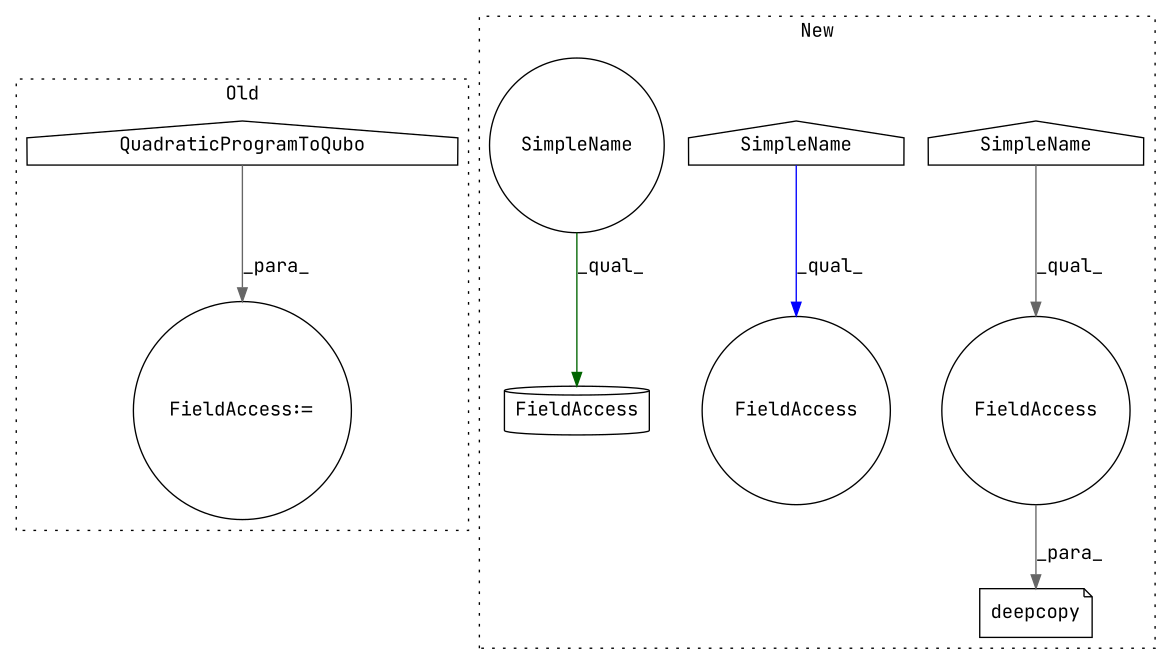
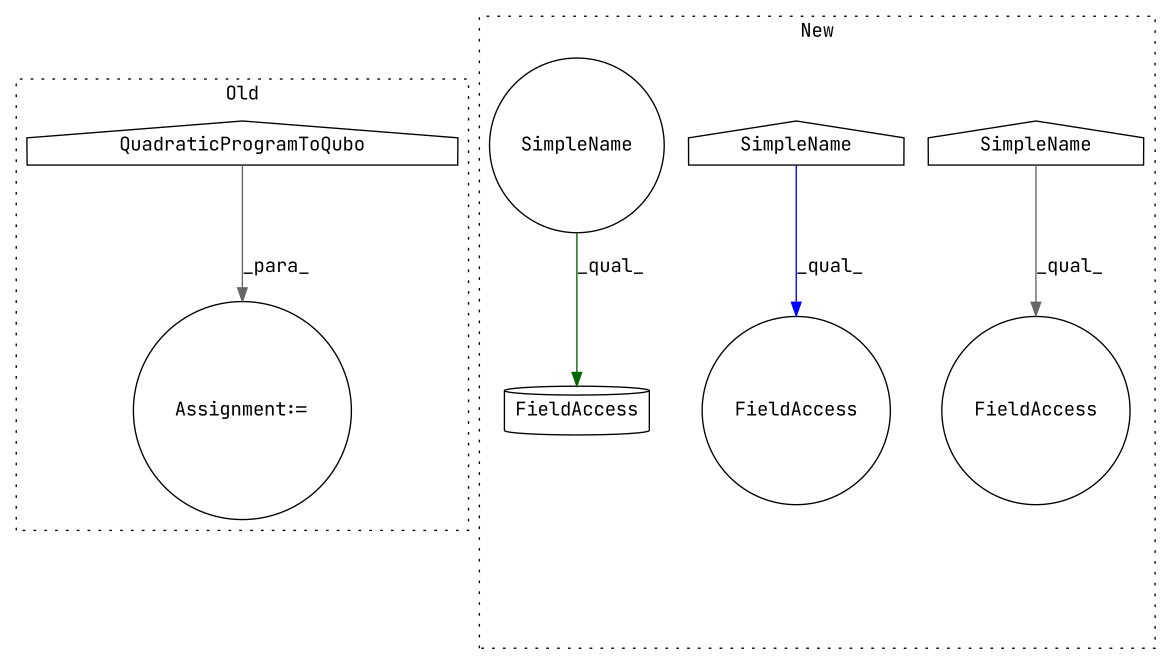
node "FieldAccess:=": label "FieldAccess:=" -> "Assignment:="
node "deepcopy": removed
